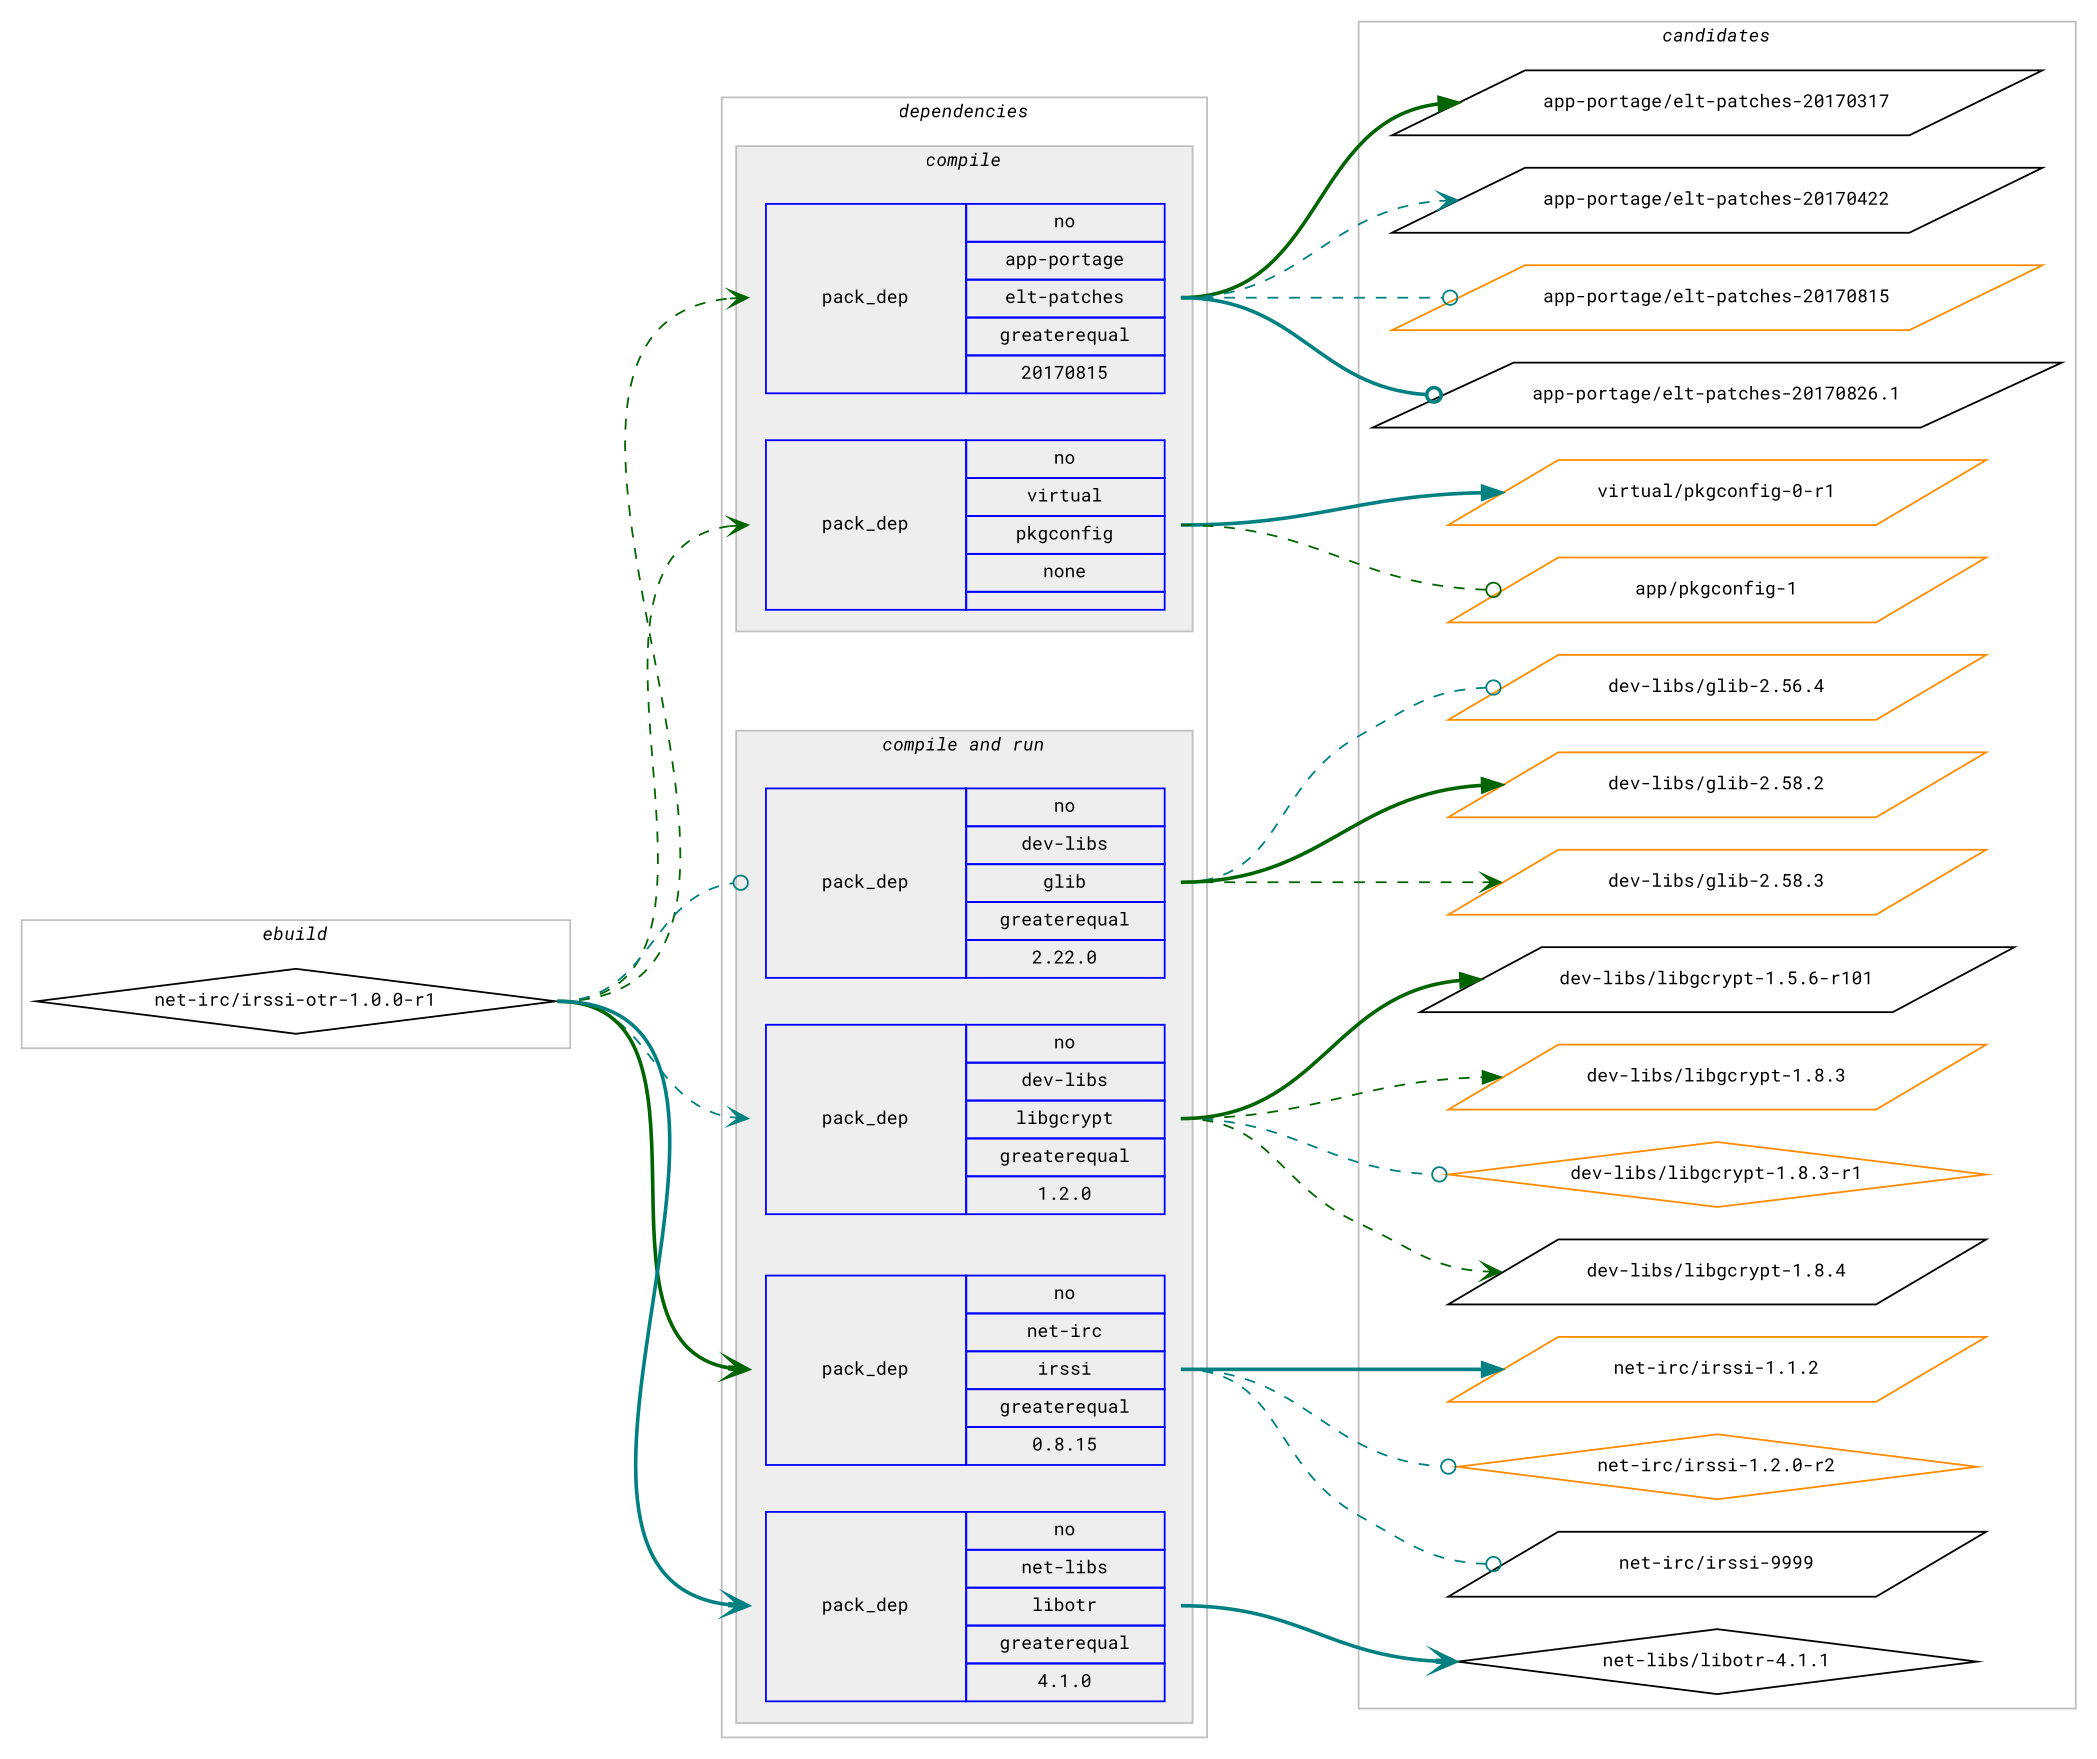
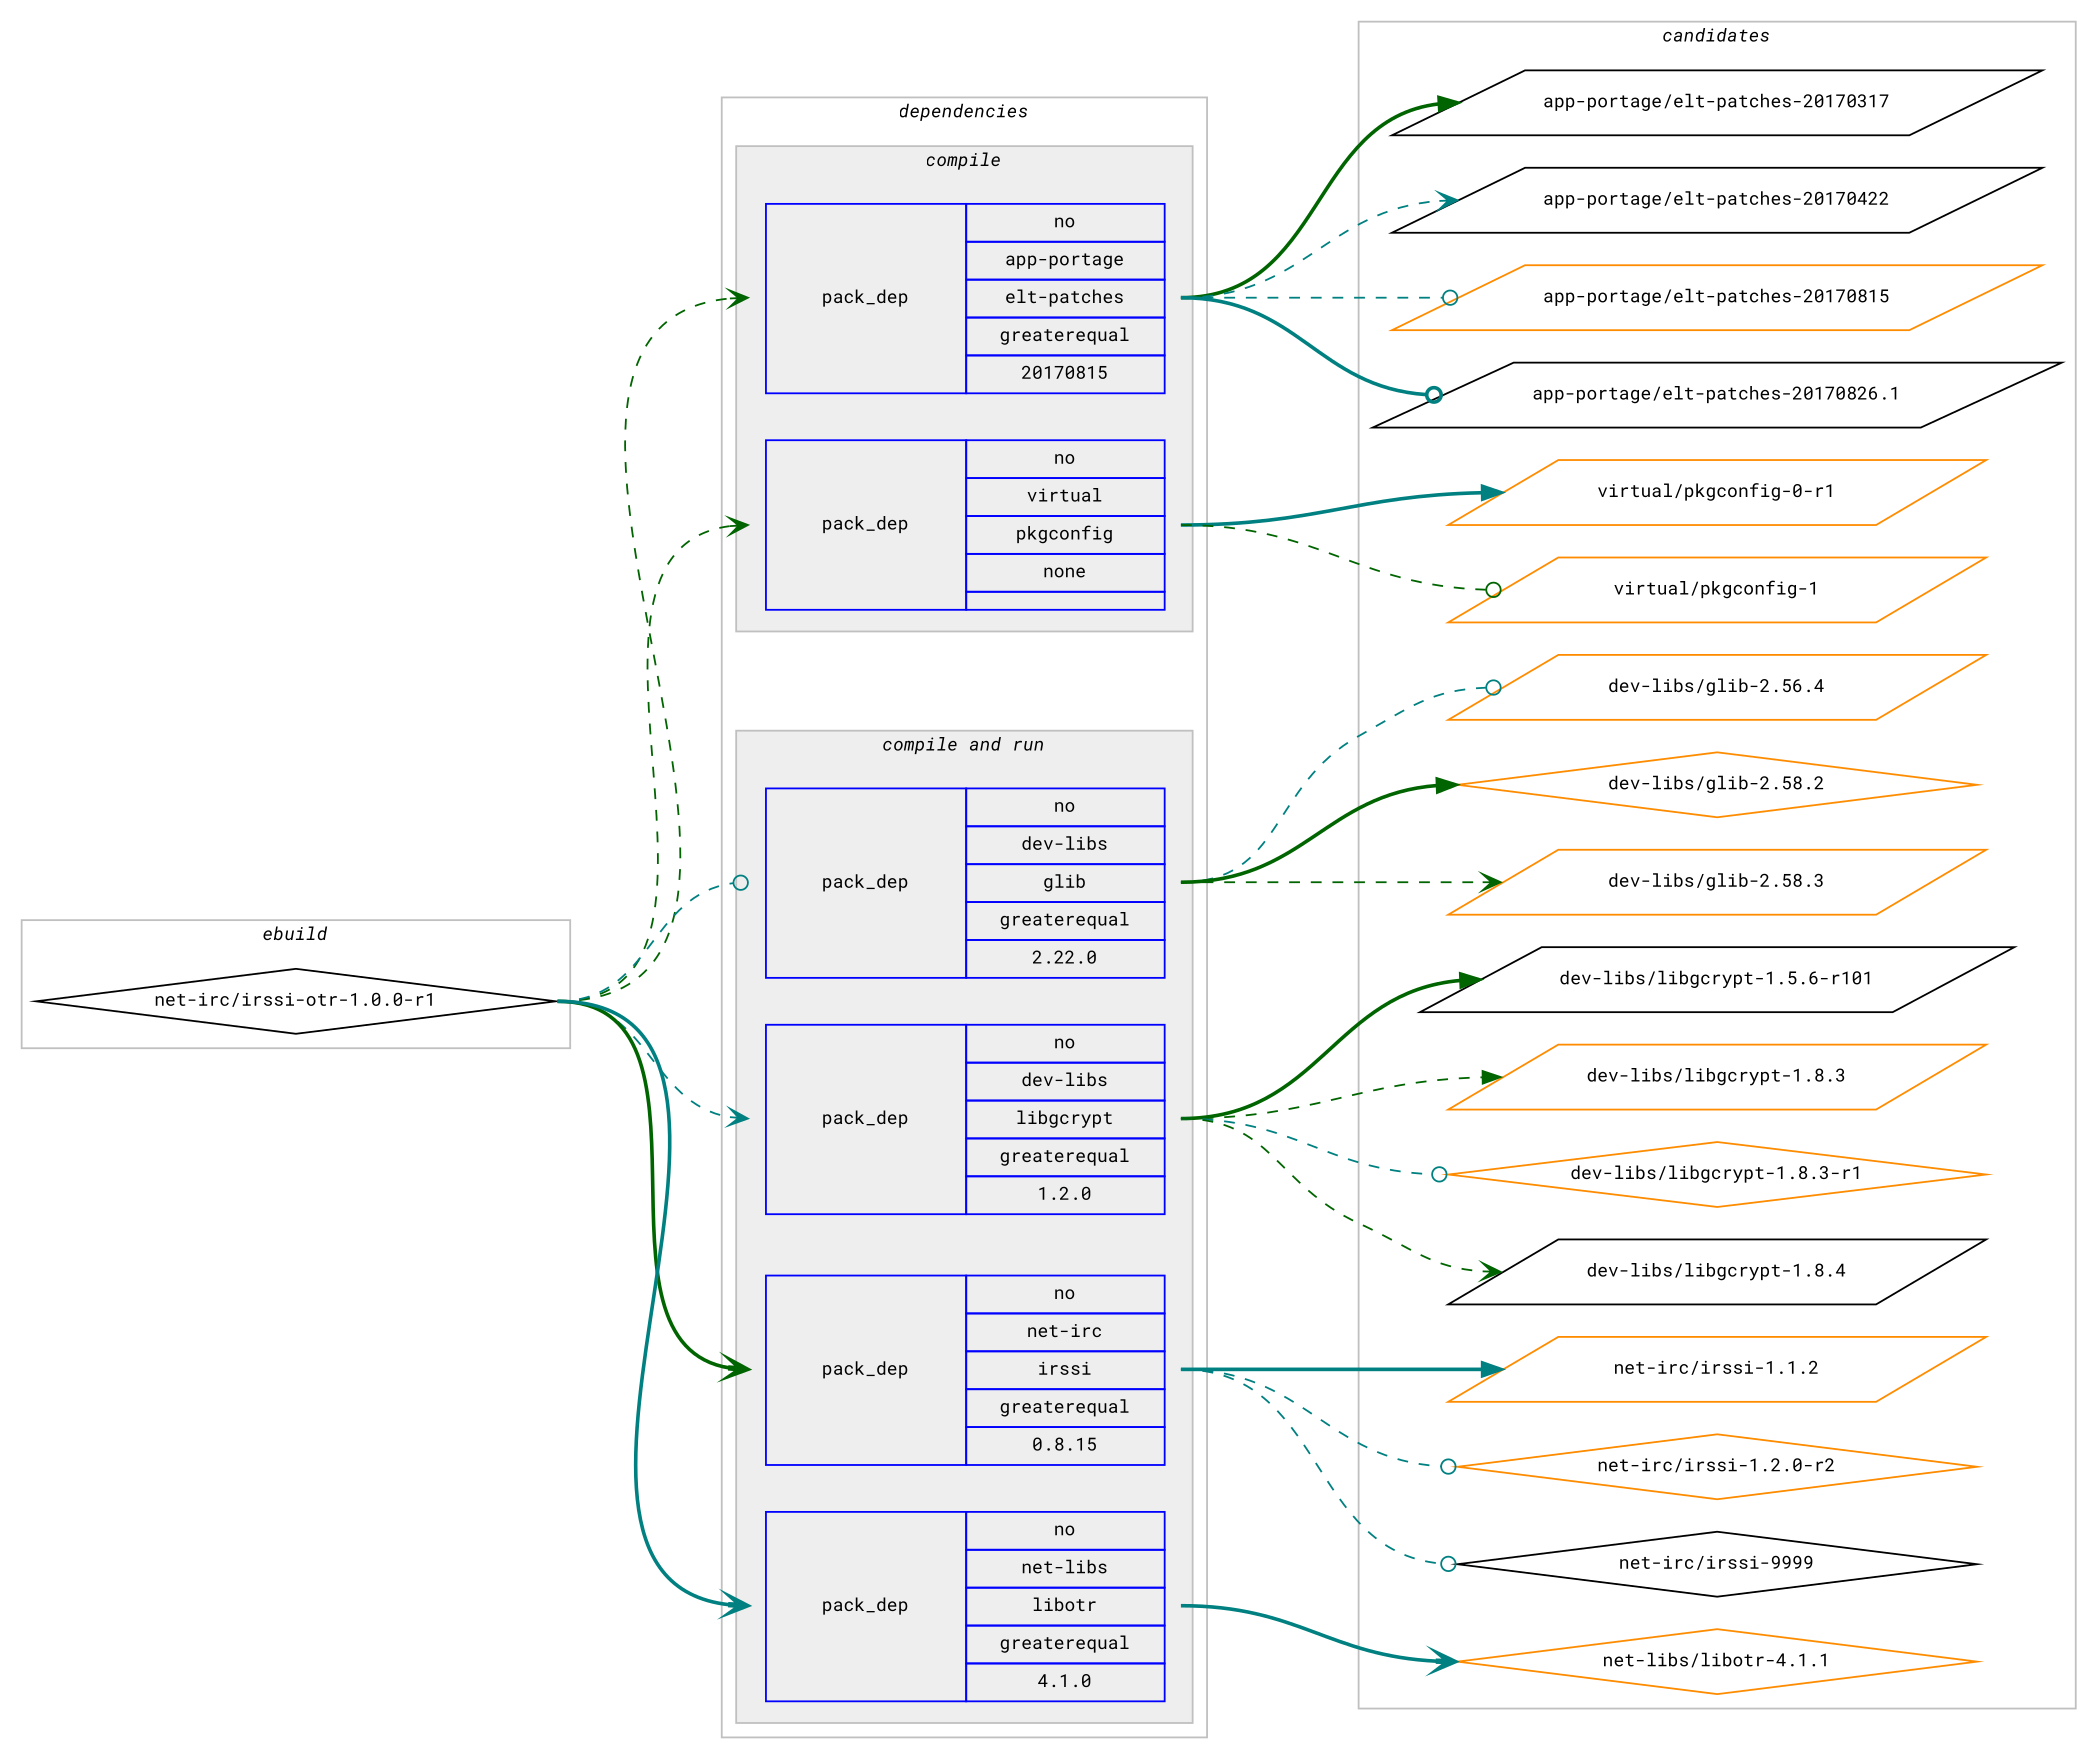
node "app/pkgconfig-1": label "app/pkgconfig-1" -> "virtual/pkgconfig-1"
node "dev-libs/glib-2.58.2": shape parallelogram -> diamond
node "net-irc/irssi-9999": shape parallelogram -> diamond
node "net-libs/libotr-4.1.1": color black -> darkorange
